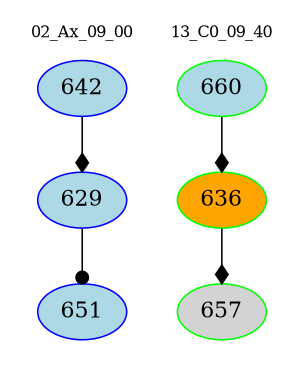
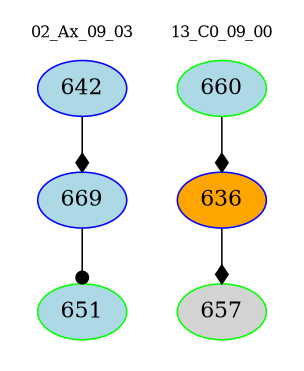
cluster "02_Ax_09_00": label "02_Ax_09_00" -> "02_Ax_09_03"
cluster "13_C0_09_40": label "13_C0_09_40" -> "13_C0_09_00"
node "629": label "629" -> "669"
node "636": color green -> blue
node "651": color blue -> green
